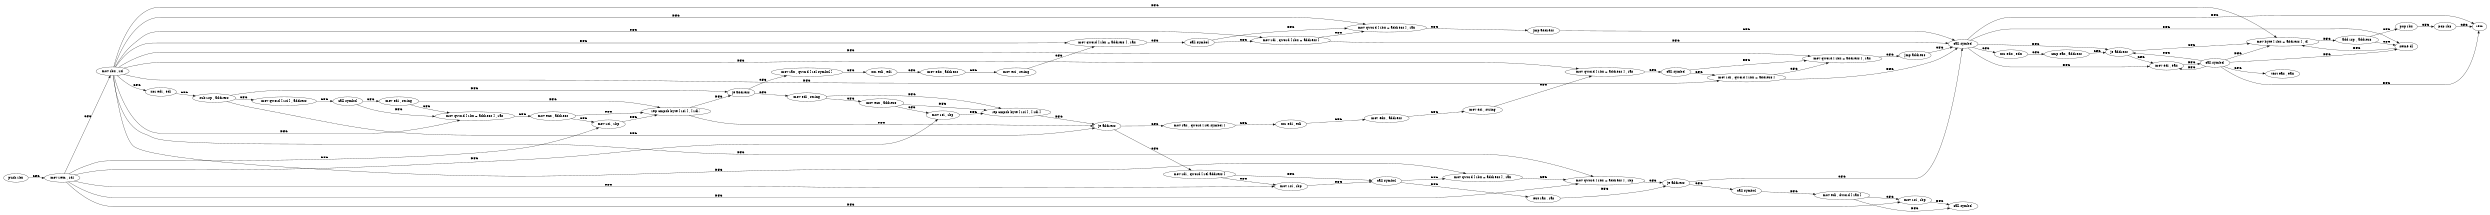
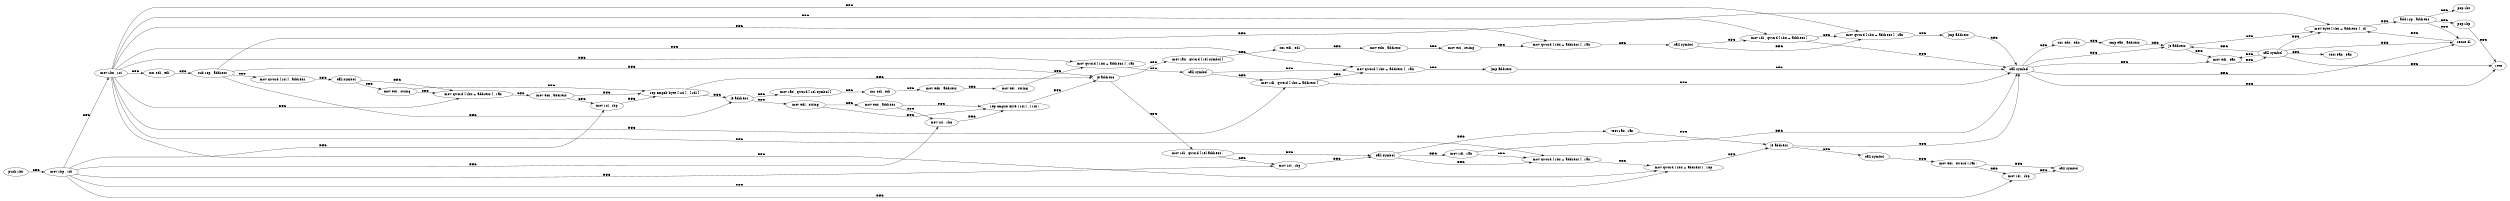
edge "mov rbx , rsi" -> "mov byte [ rbx + address ] , dl": now "sub rsp , address" -> "mov byte [ rbx + address ] , dl"
edge "pop rbp" -> "retn": label "CFG" -> "DFG"
edge "pop rbx" -> "pop rbp": now "add rsp , address" -> "pop rbp"
node "mov rdi , rax": added
node "mov retn , rdi": label "mov retn , rdi" -> "mov rbp , rdi"
